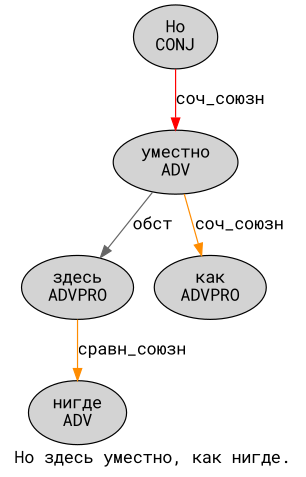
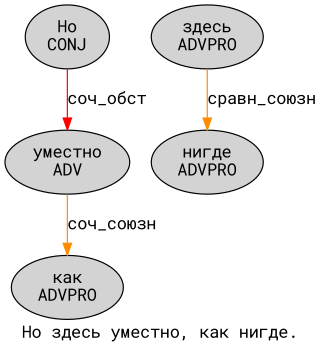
edge "Но CONJ" -> "уместно ADV": label "соч_союзн" -> "соч_обст"
edge "уместно ADV" -> "здесь ADVPRO": removed, label "обст"
node "нигде ADV": label "нигде ADV" -> "нигде ADVPRO"
